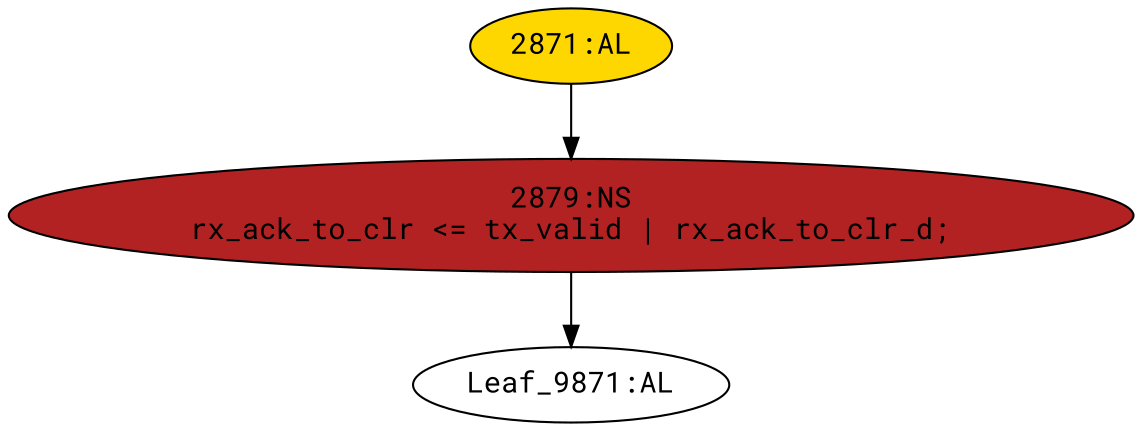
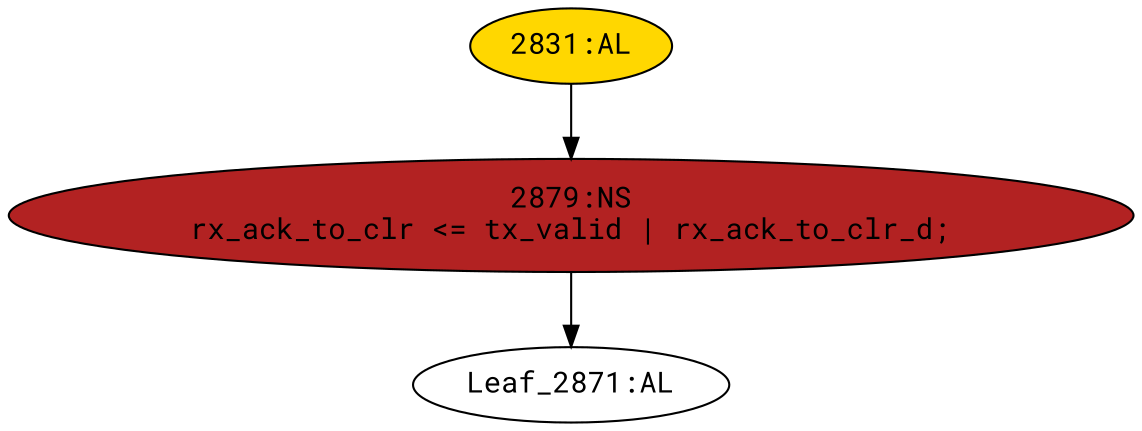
node "2871:AL": label "2871:AL" -> "2831:AL"
node "Leaf_9871:AL": label "Leaf_9871:AL" -> "Leaf_2871:AL"
